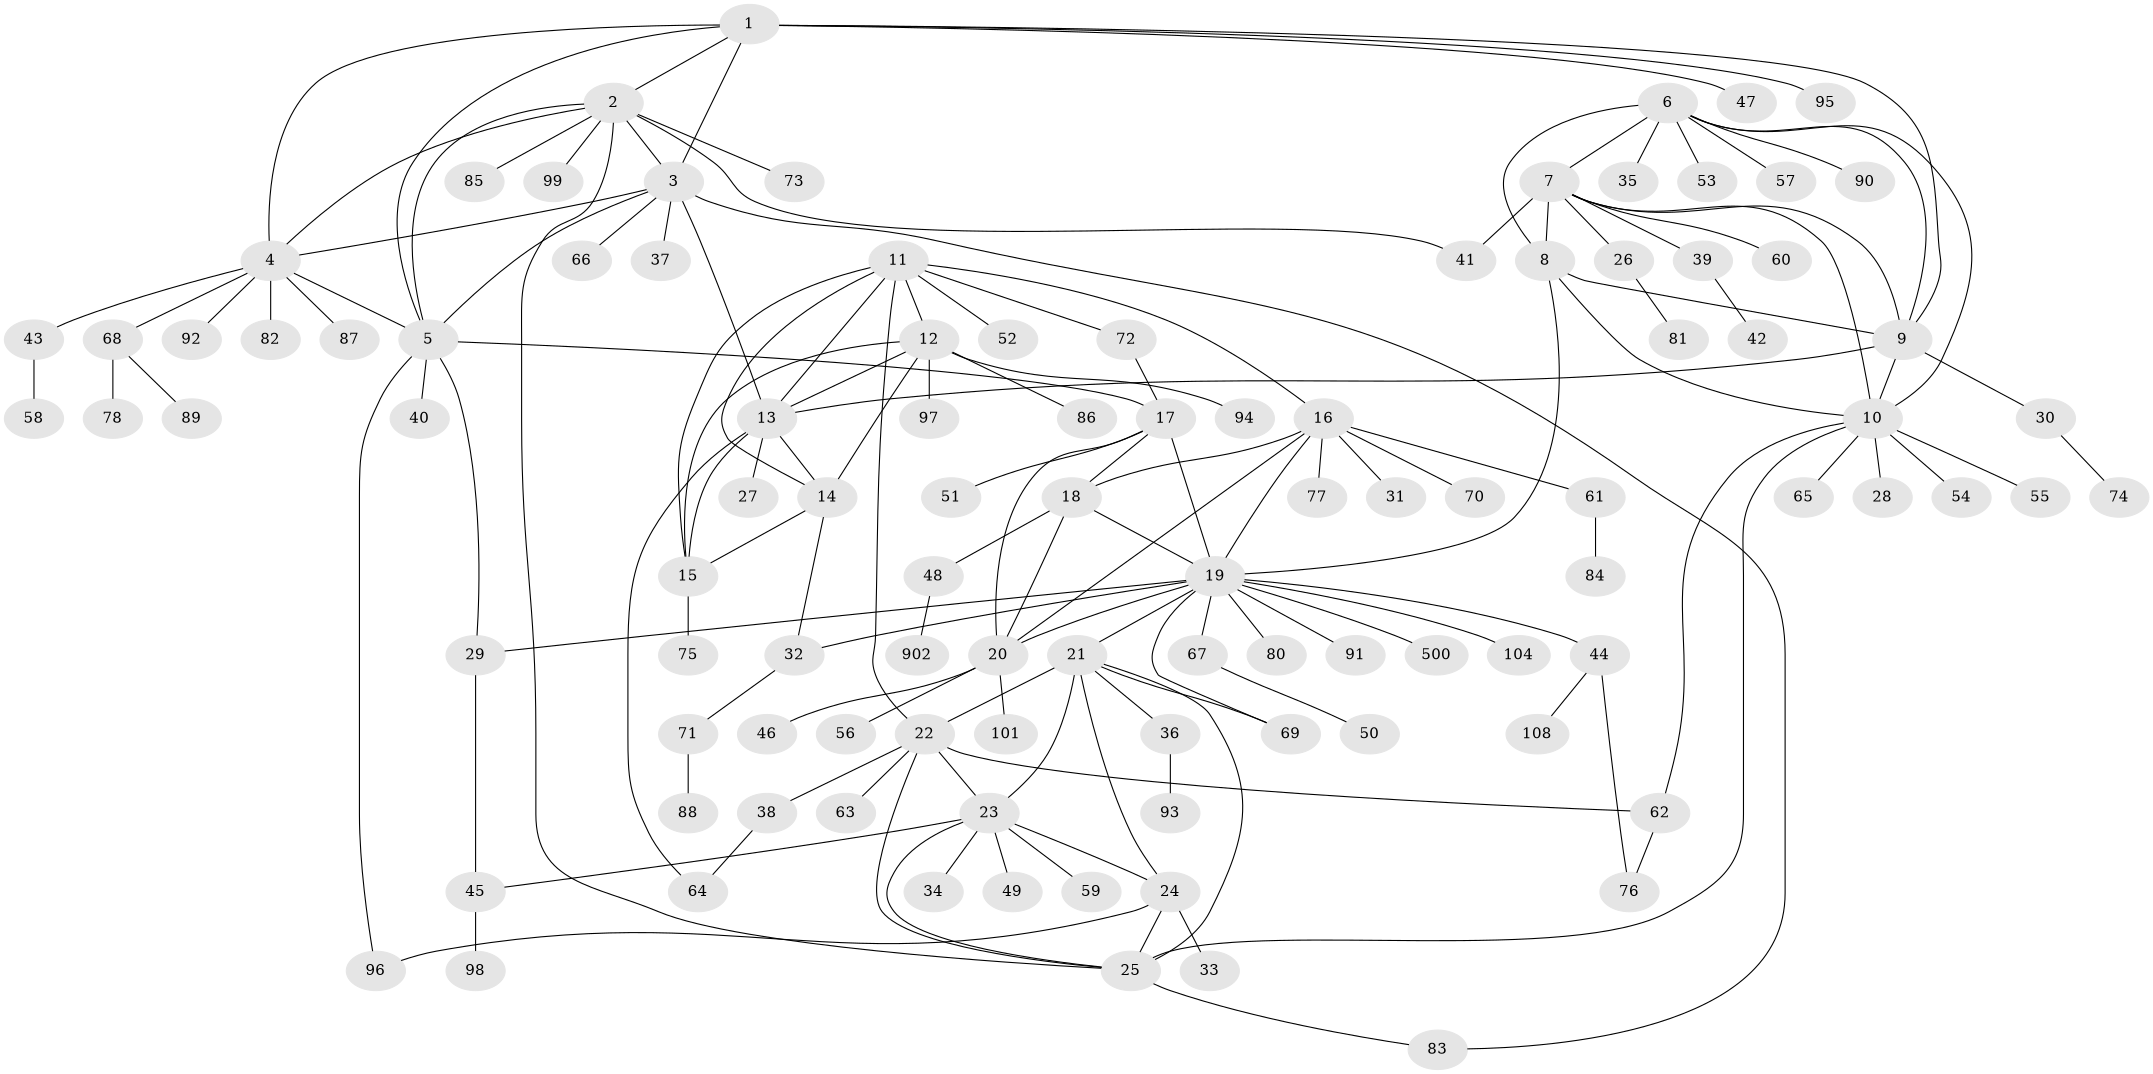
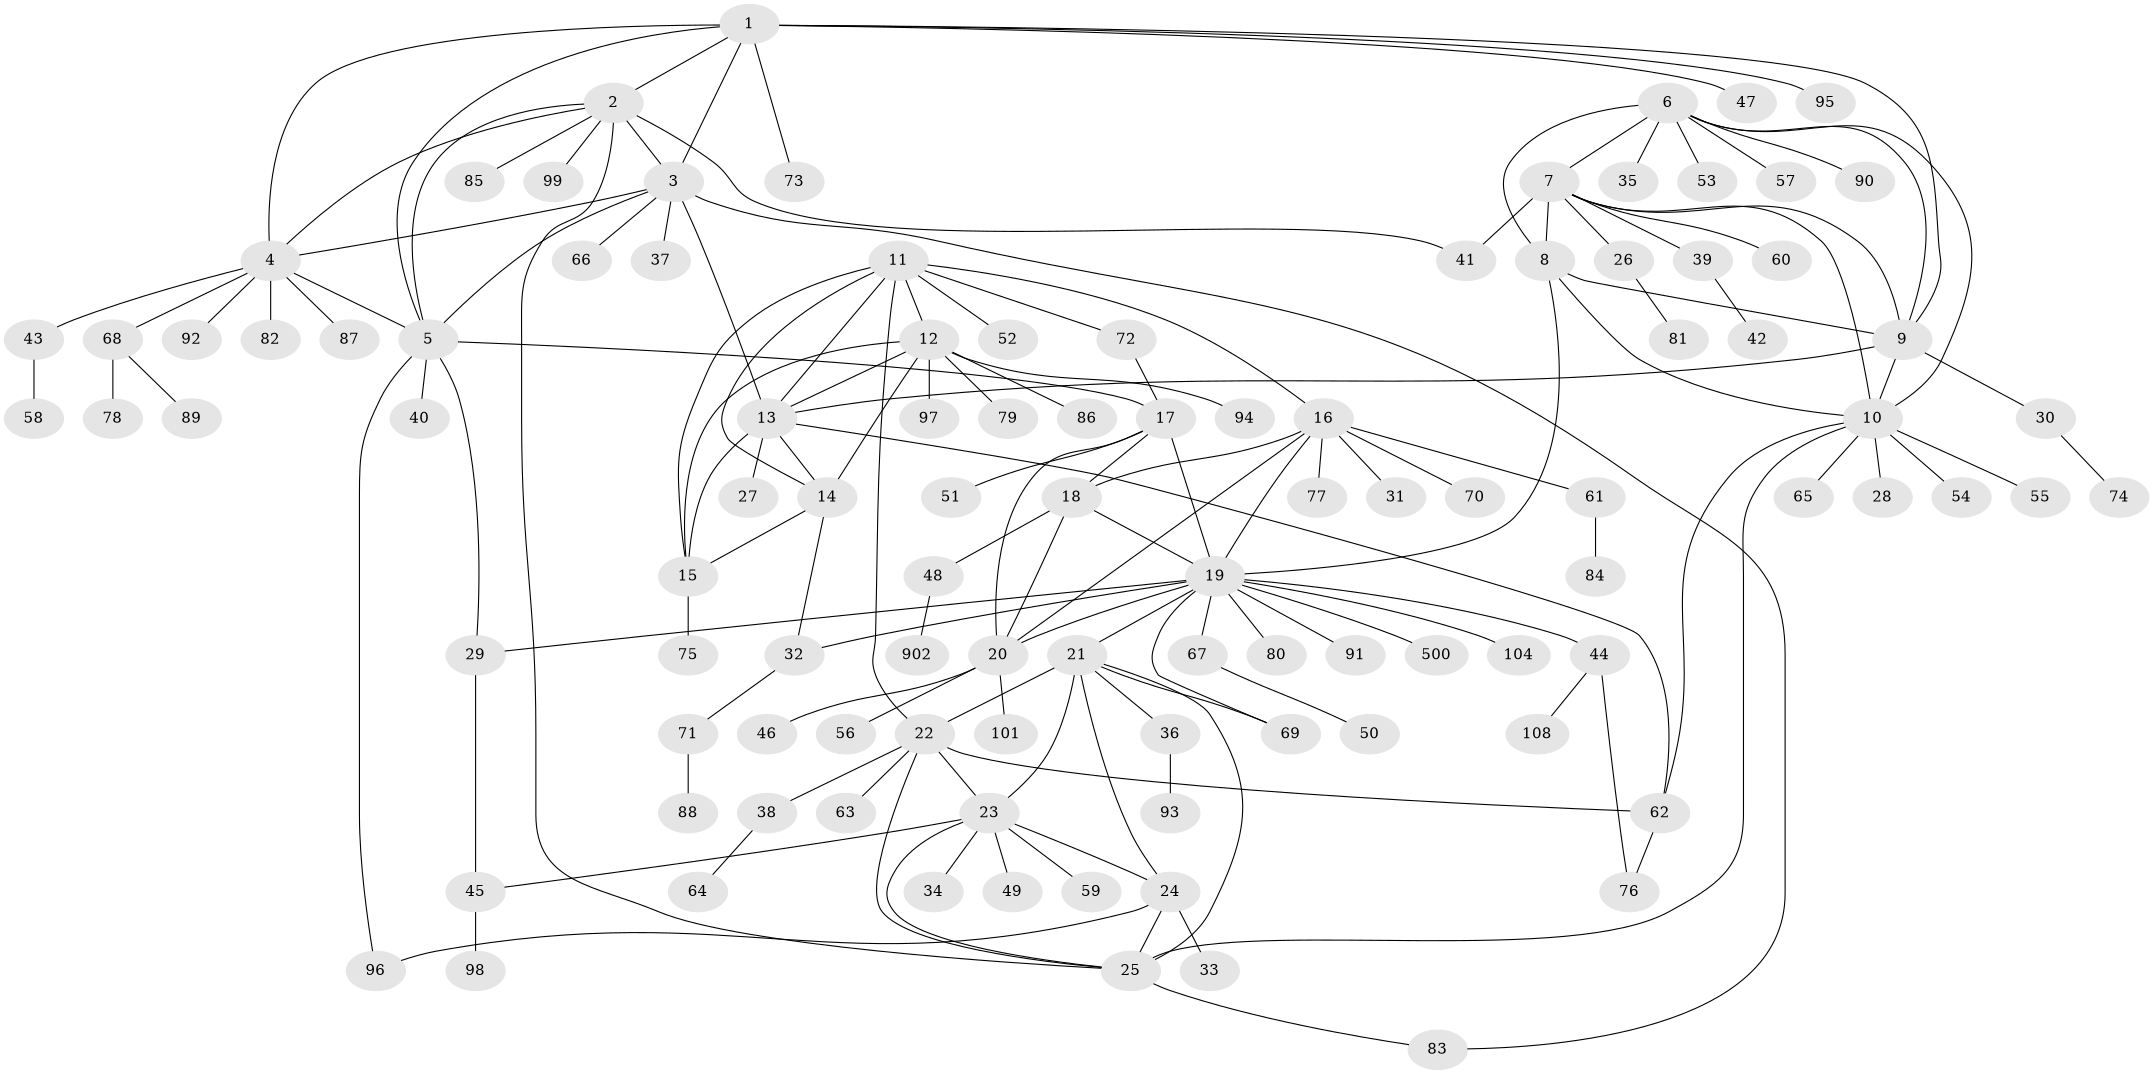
edge "2" -- "73": now "1" -- "73"
node "79": added
edge "13" -- "64": now "13" -- "62"
